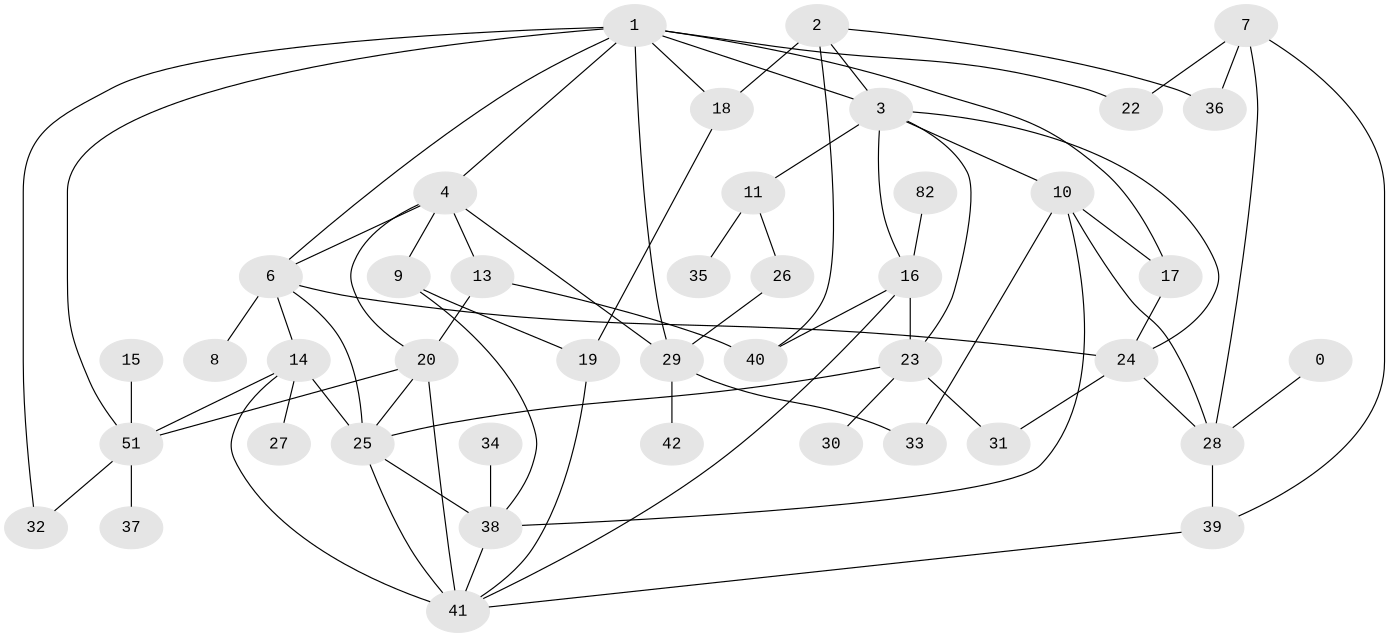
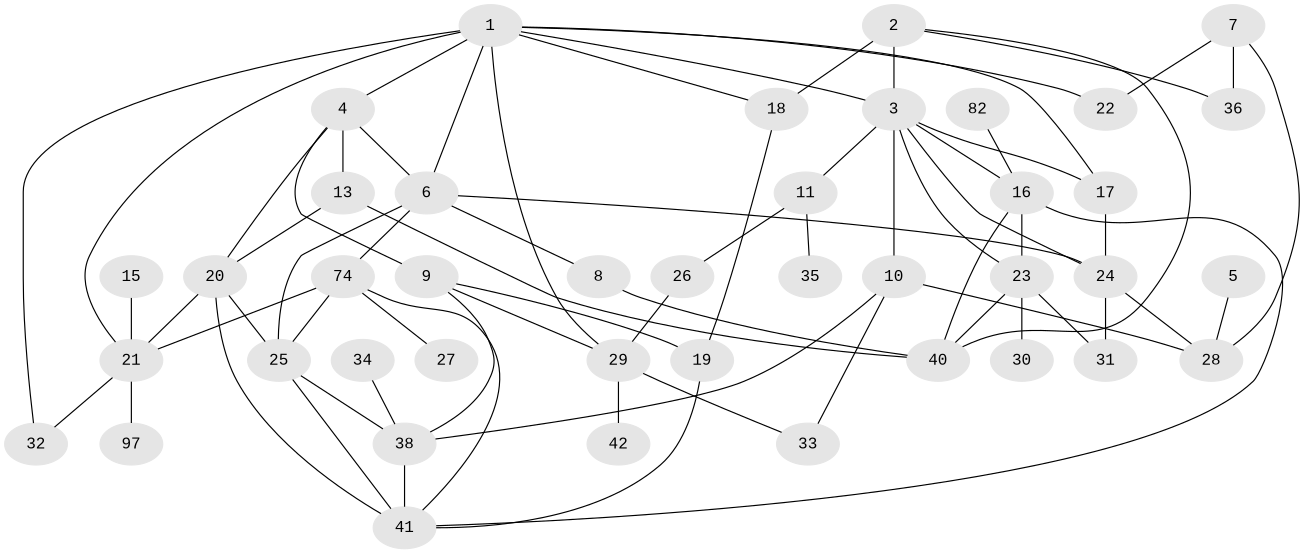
edge "10" -- "17": now "3" -- "17"
edge "4" -- "29": now "9" -- "29"
edge "8" -- "40": added
node "14": label "14" -> "74"
node "0": label "0" -> "5"
edge "23" -- "25": now "23" -- "40"
node "51": label "51" -> "21"
node "37": label "37" -> "97"
node "39": removed
